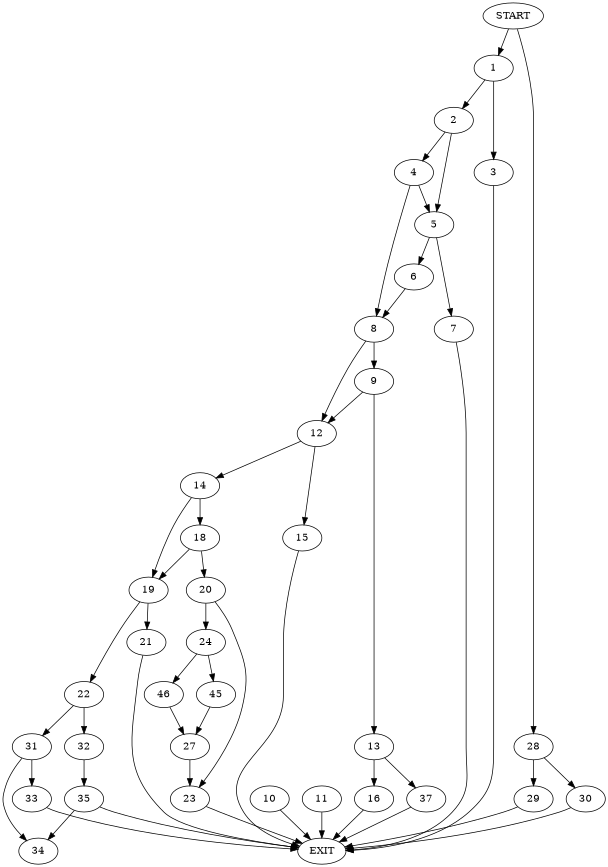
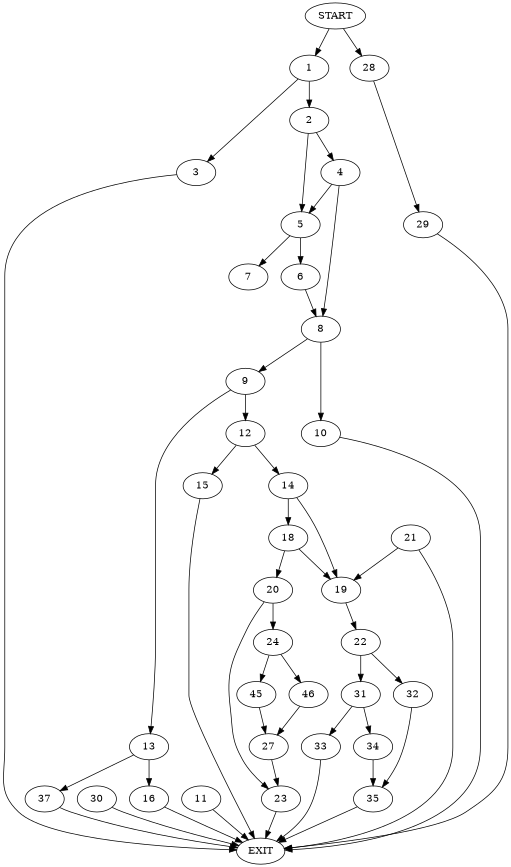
edge "8" -> "12": now "8" -> "10"
edge "19" -> "21": reversed
edge "7" -> "EXIT": removed
edge "28" -> "30": removed
edge "35" -> "34": reversed
